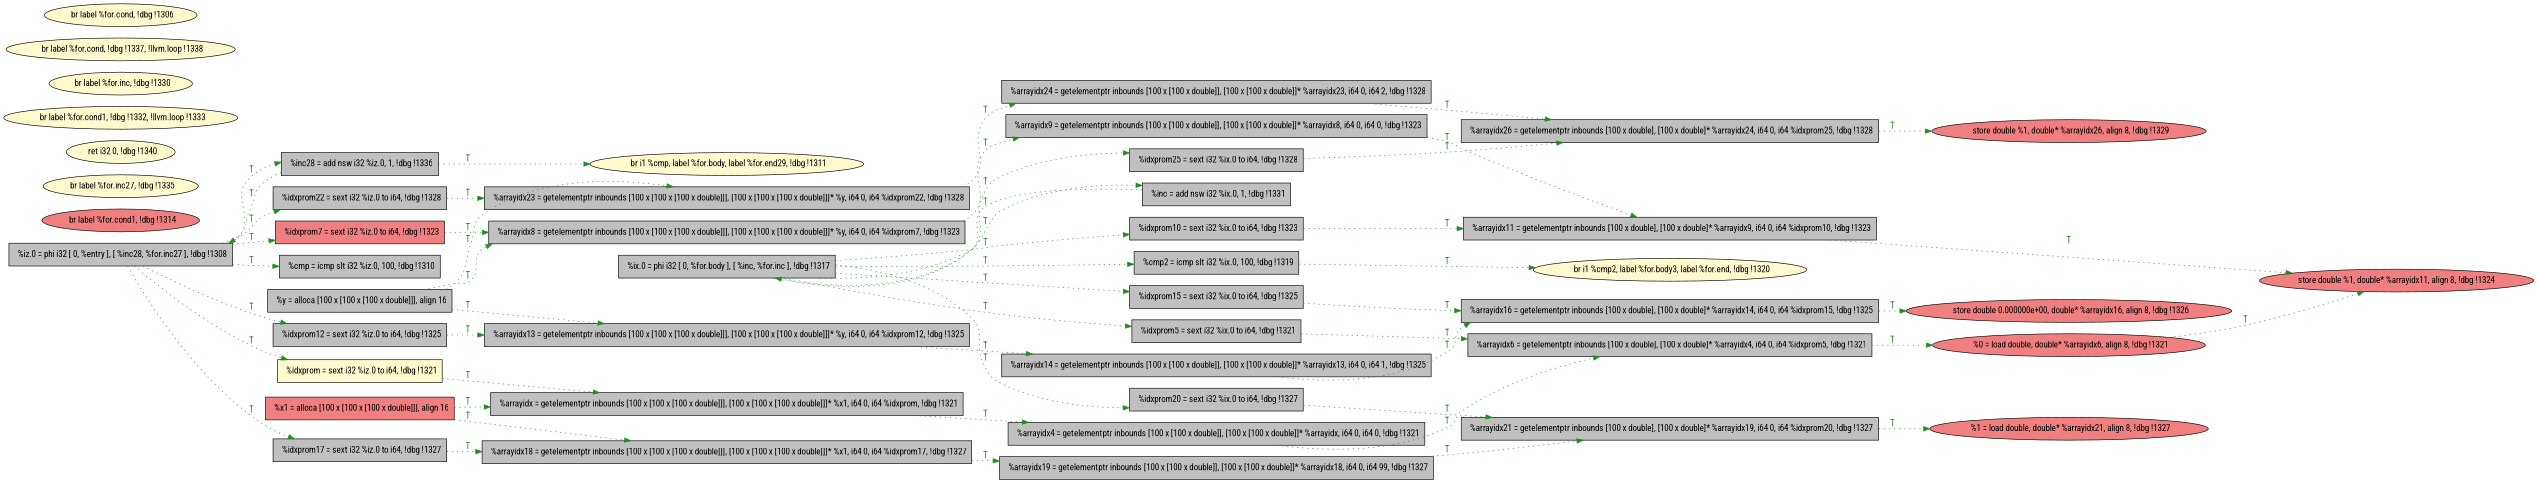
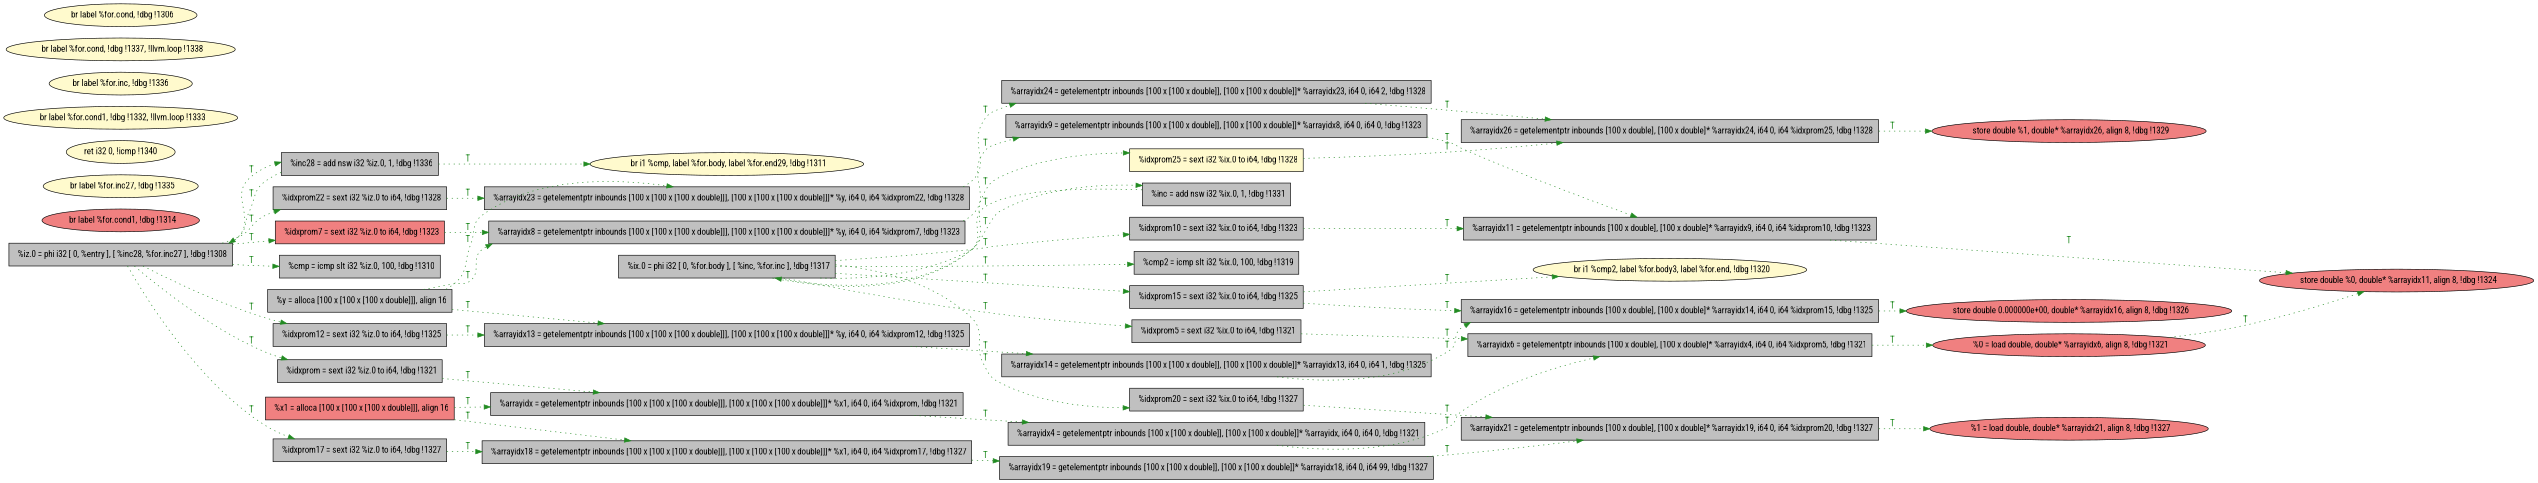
node "br label %for.inc, !dbg !1330": label "br label %for.inc, !dbg !1330" -> "br label %for.inc, !dbg !1336"
node "ret i32 0, !dbg !1340": label "ret i32 0, !dbg !1340" -> "ret i32 0, !icmp !1340"
node "%idxprom25 = sext i32 %ix.0 to i64, !dbg !1328": fillcolor grey -> lemonchiffon
edge "%cmp2 = icmp slt i32 %ix.0, 100, !dbg !1319" -> "br i1 %cmp2, label %for.body3, label %for.end, !dbg !1320": now "%idxprom15 = sext i32 %ix.0 to i64, !dbg !1325" -> "br i1 %cmp2, label %for.body3, label %for.end, !dbg !1320"
node "store double %1, double* %arrayidx11, align 8, !dbg !1324": label "store double %1, double* %arrayidx11, align 8, !dbg !1324" -> "store double %0, double* %arrayidx11, align 8, !dbg !1324"
node "%idxprom = sext i32 %iz.0 to i64, !dbg !1321": fillcolor lemonchiffon -> grey
